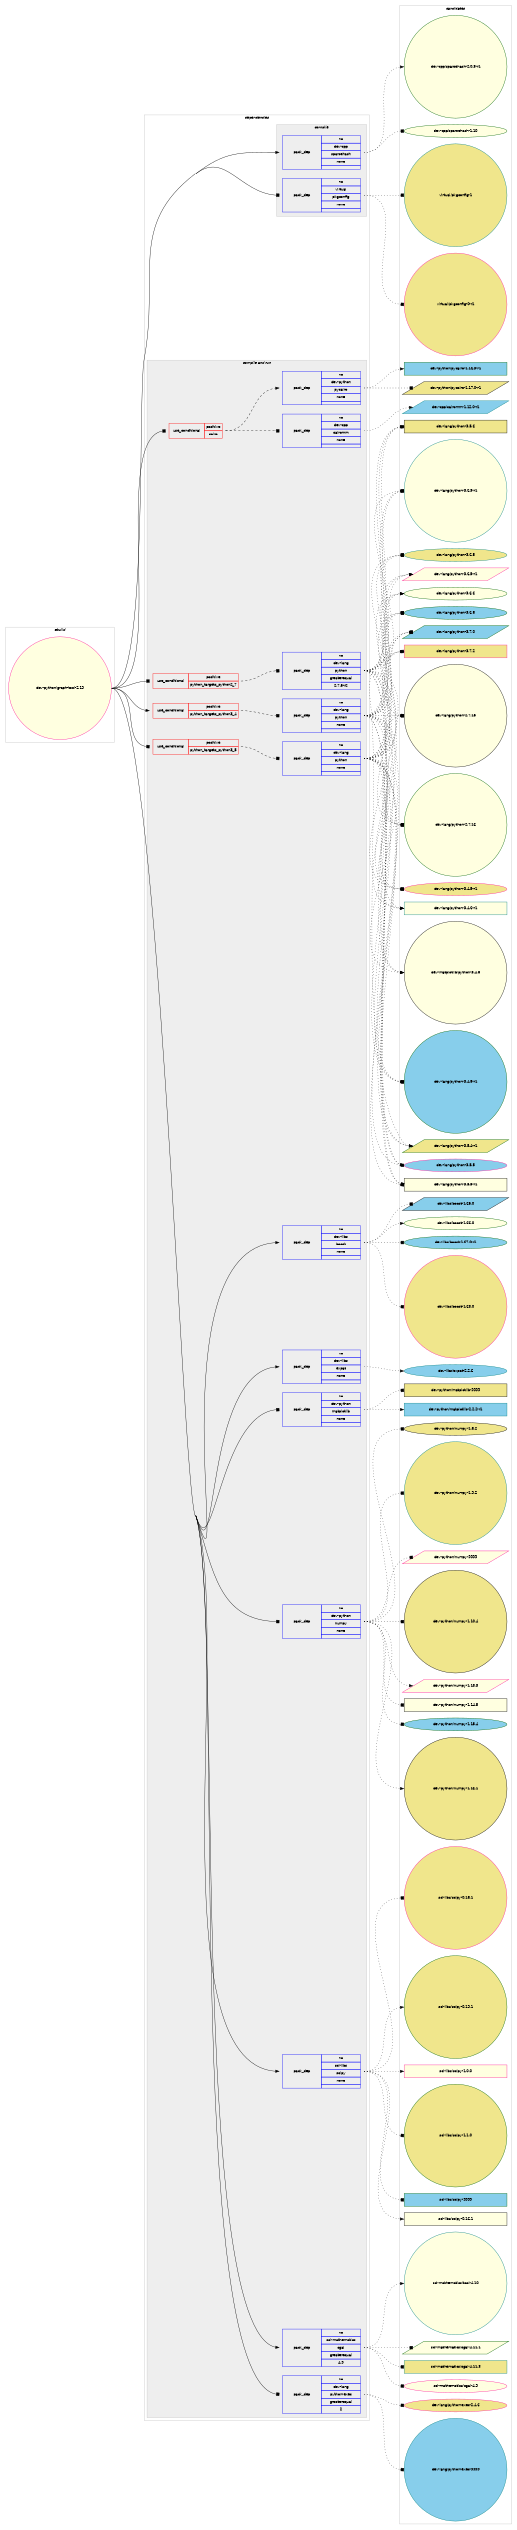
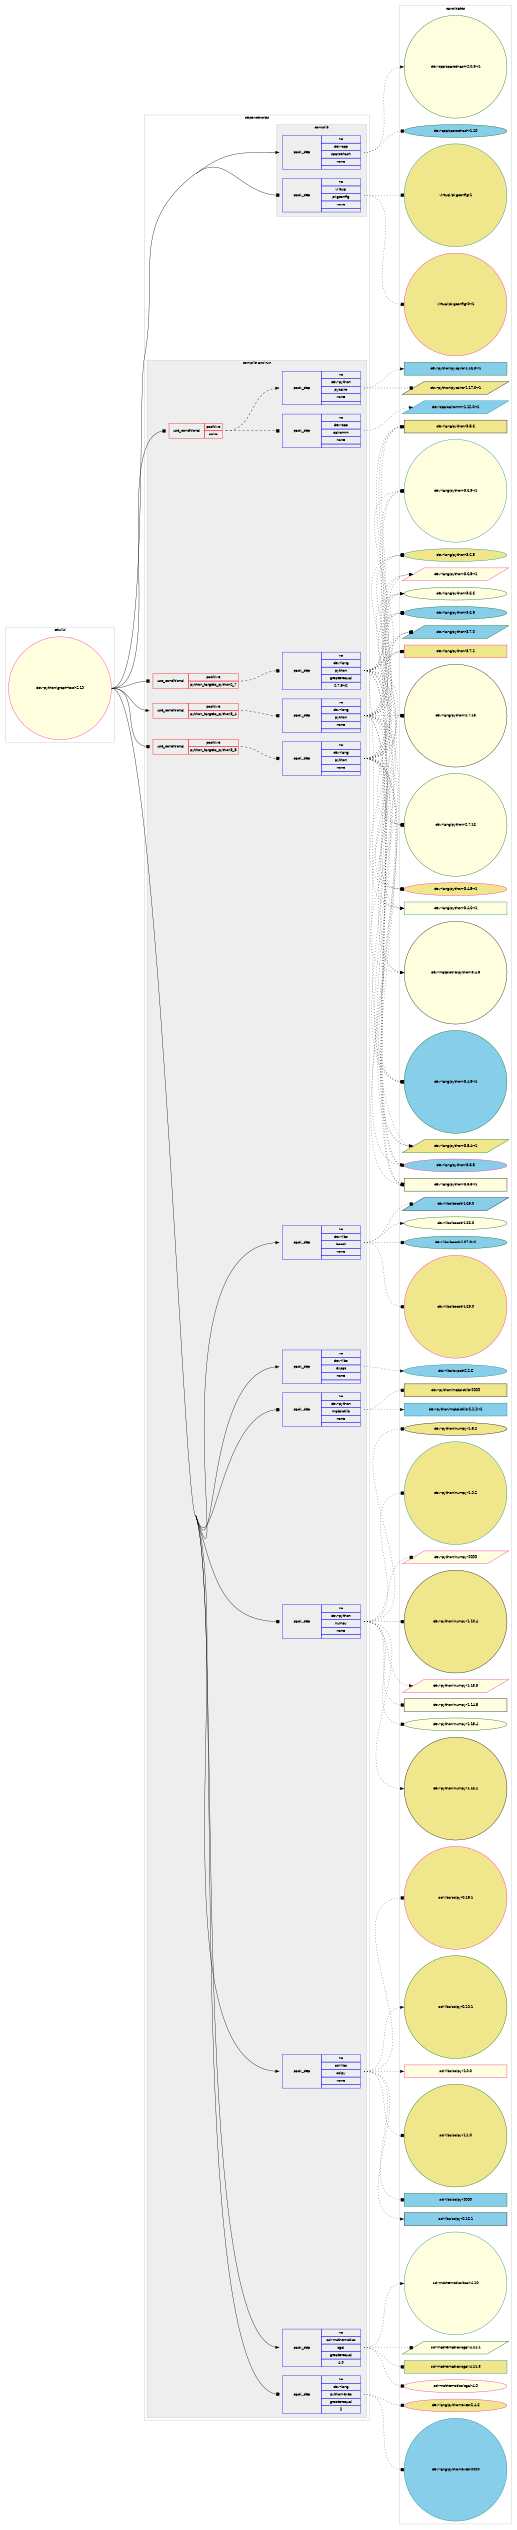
node "dev-cpp/sparsehash-1.10": fillcolor lightyellow -> skyblue
node "dev-python/numpy-1.15.4": fillcolor skyblue -> lightyellow
node "sci-libs/scipy-0.16.1": fillcolor lightyellow -> skyblue
